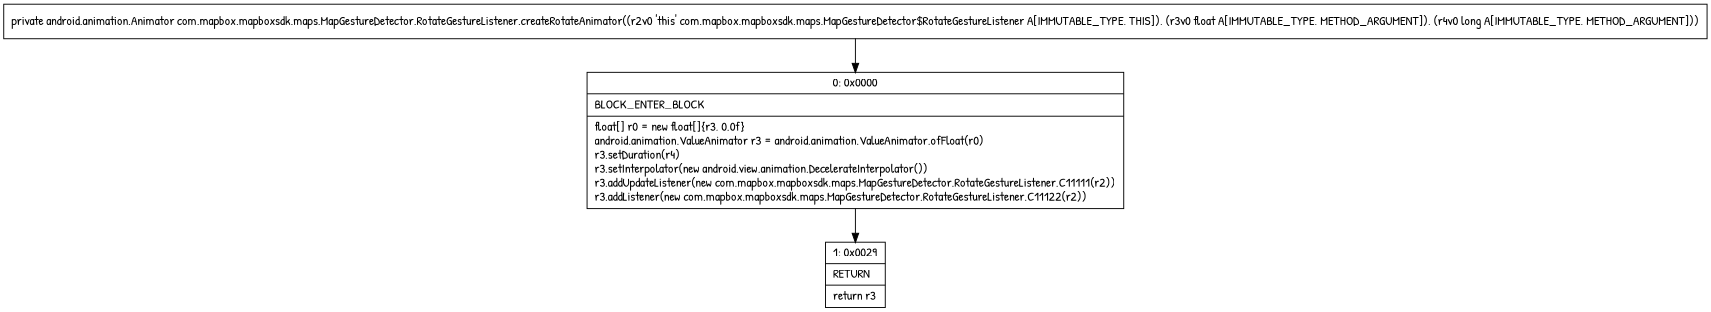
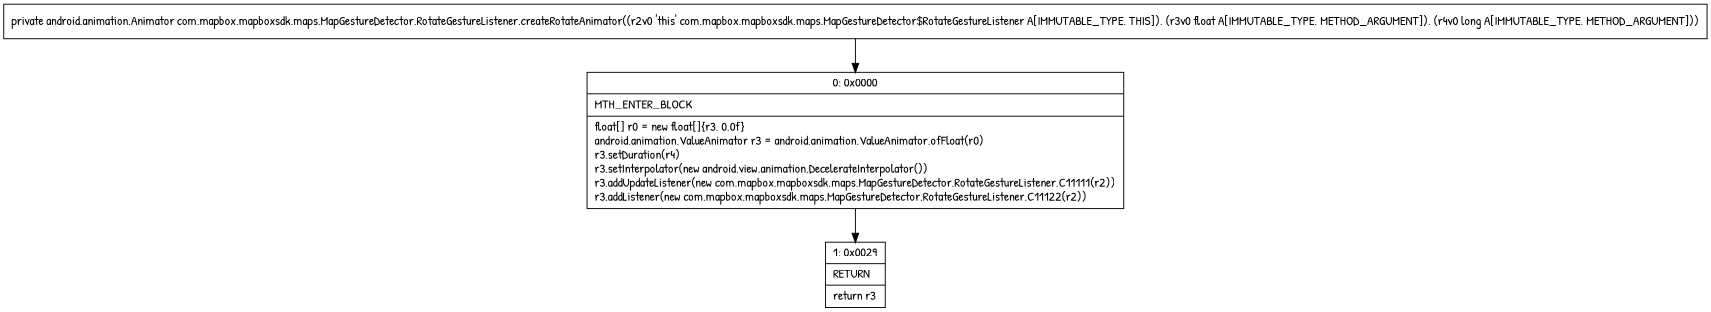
node "0: 0x0000": text "BLOCK_ENTER_BLOCK" -> "MTH_ENTER_BLOCK"
